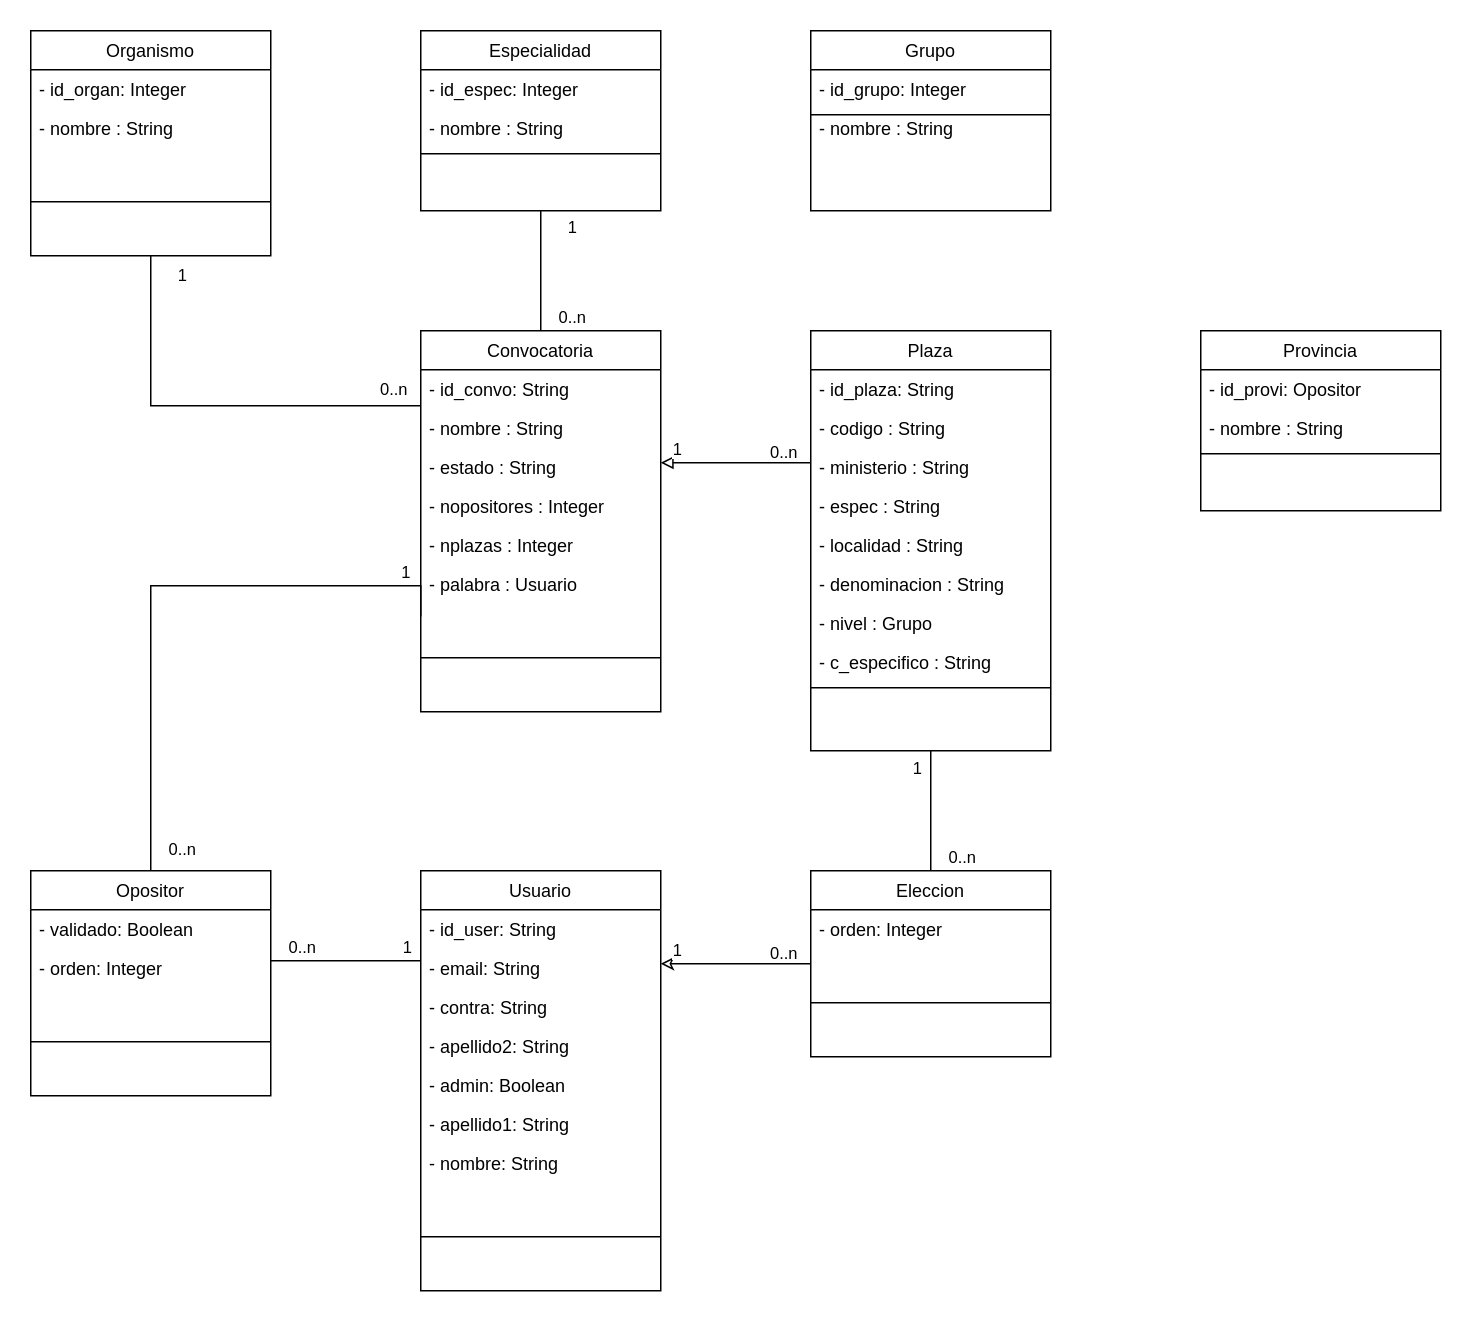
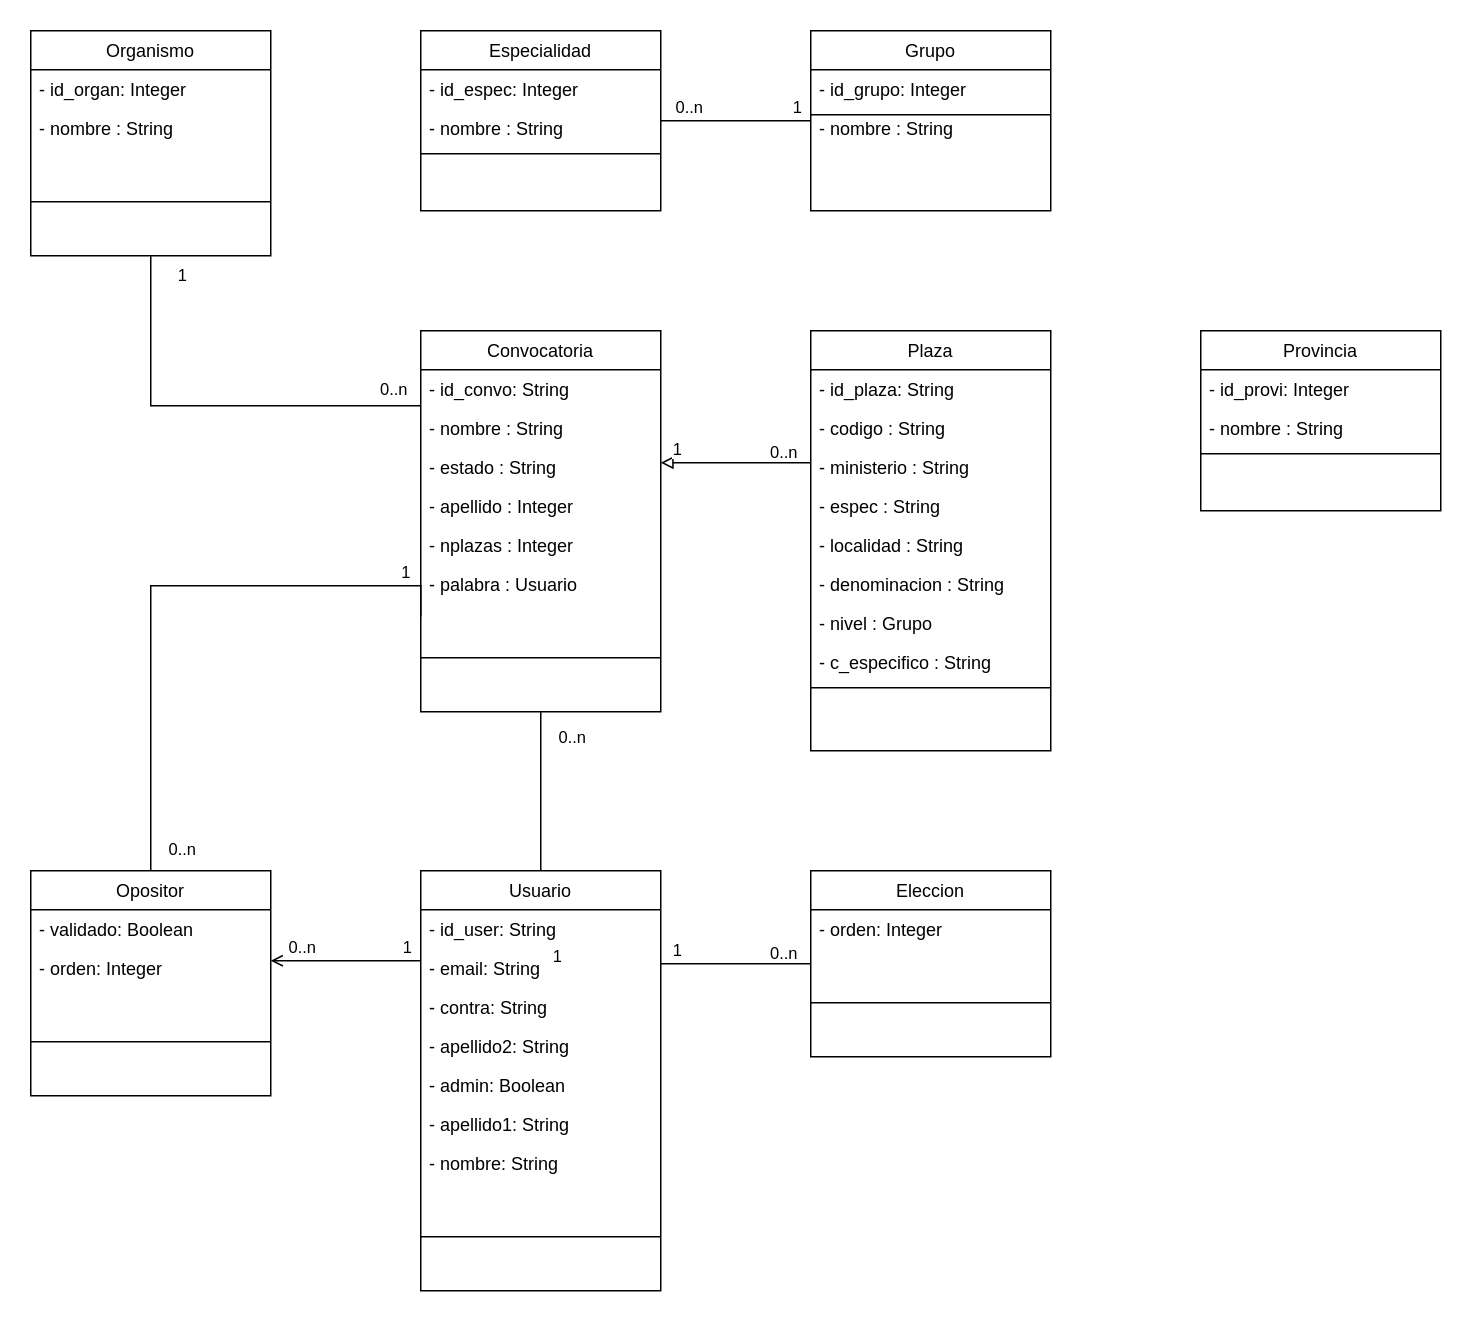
edge "Especialidad" -- "Grupo": added, labels "0..n", "1"
edge "Especialidad" -- "Convocatoria": removed, labels "1", "0..n"
node "- id_provi: Opositor": label "- id_provi: Opositor" -> "- id_provi: Integer"
node "- nopositores : Integer": label "- nopositores : Integer" -> "- apellido : Integer"
edge "Convocatoria" -- "Usuario": added, labels "1", "0..n"
edge "Plaza" -- "Eleccion": removed, labels "0..n", "1"
edge "Opositor" -- "Usuario": arrowhead none -> open
edge "Eleccion" -> "Usuario": arrowhead classic -> none
